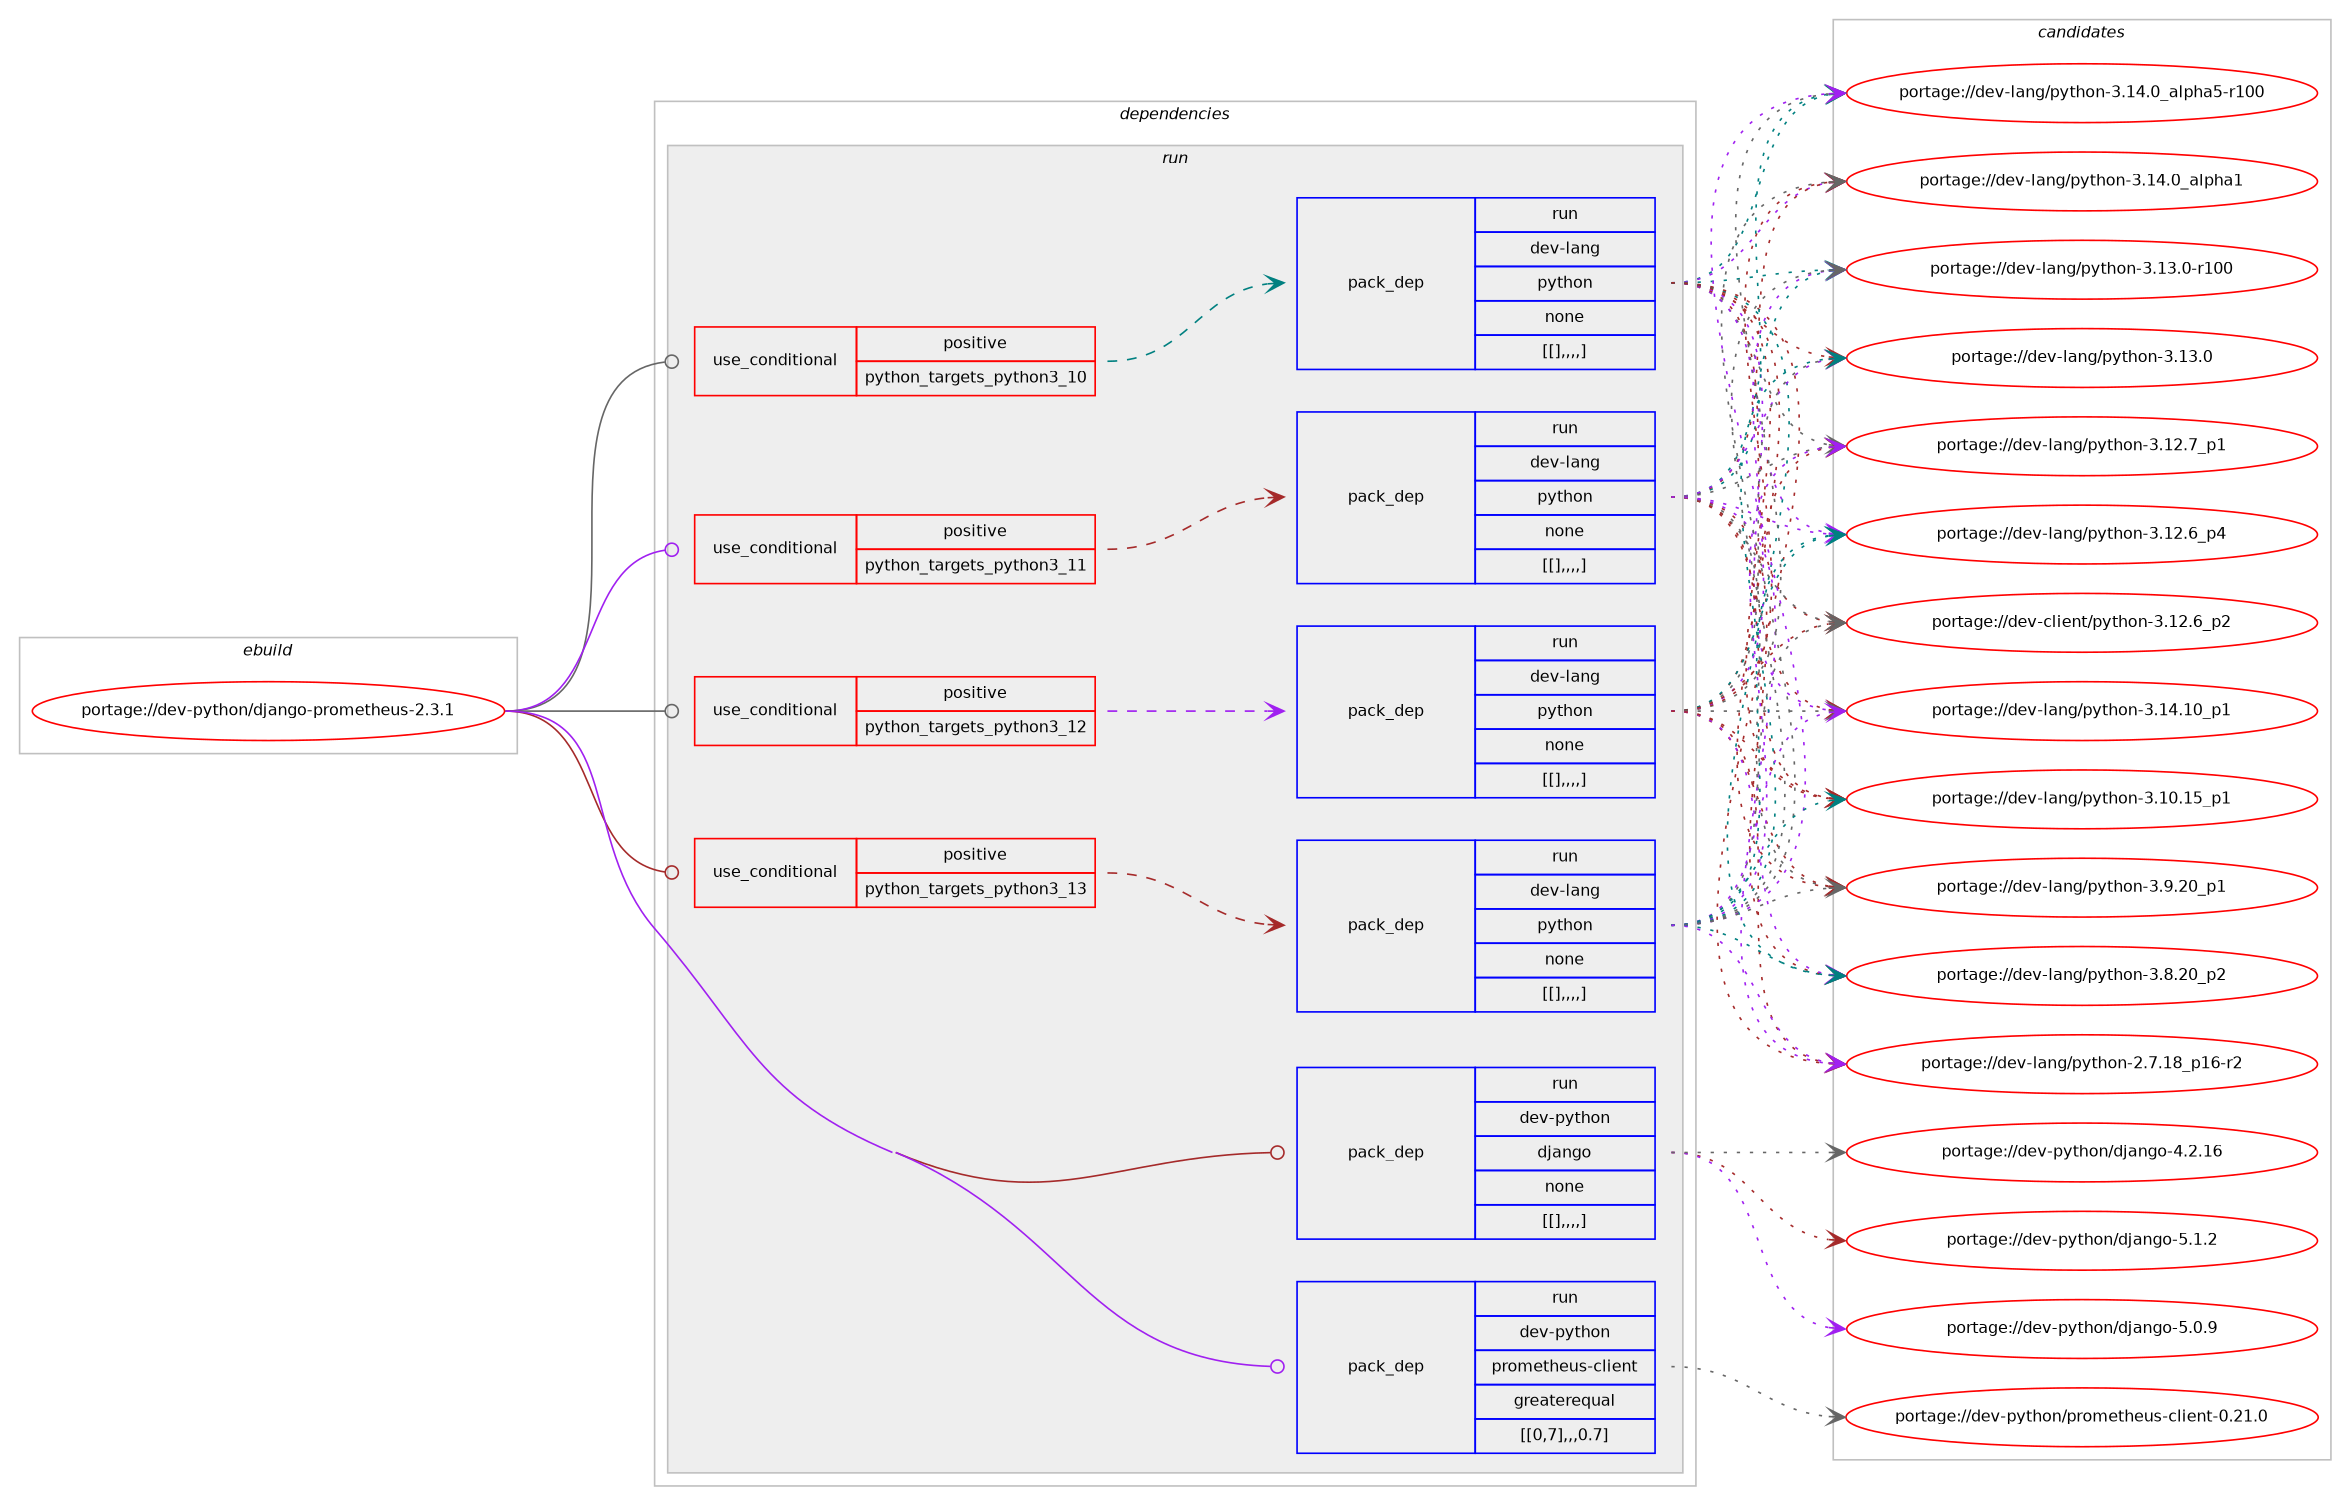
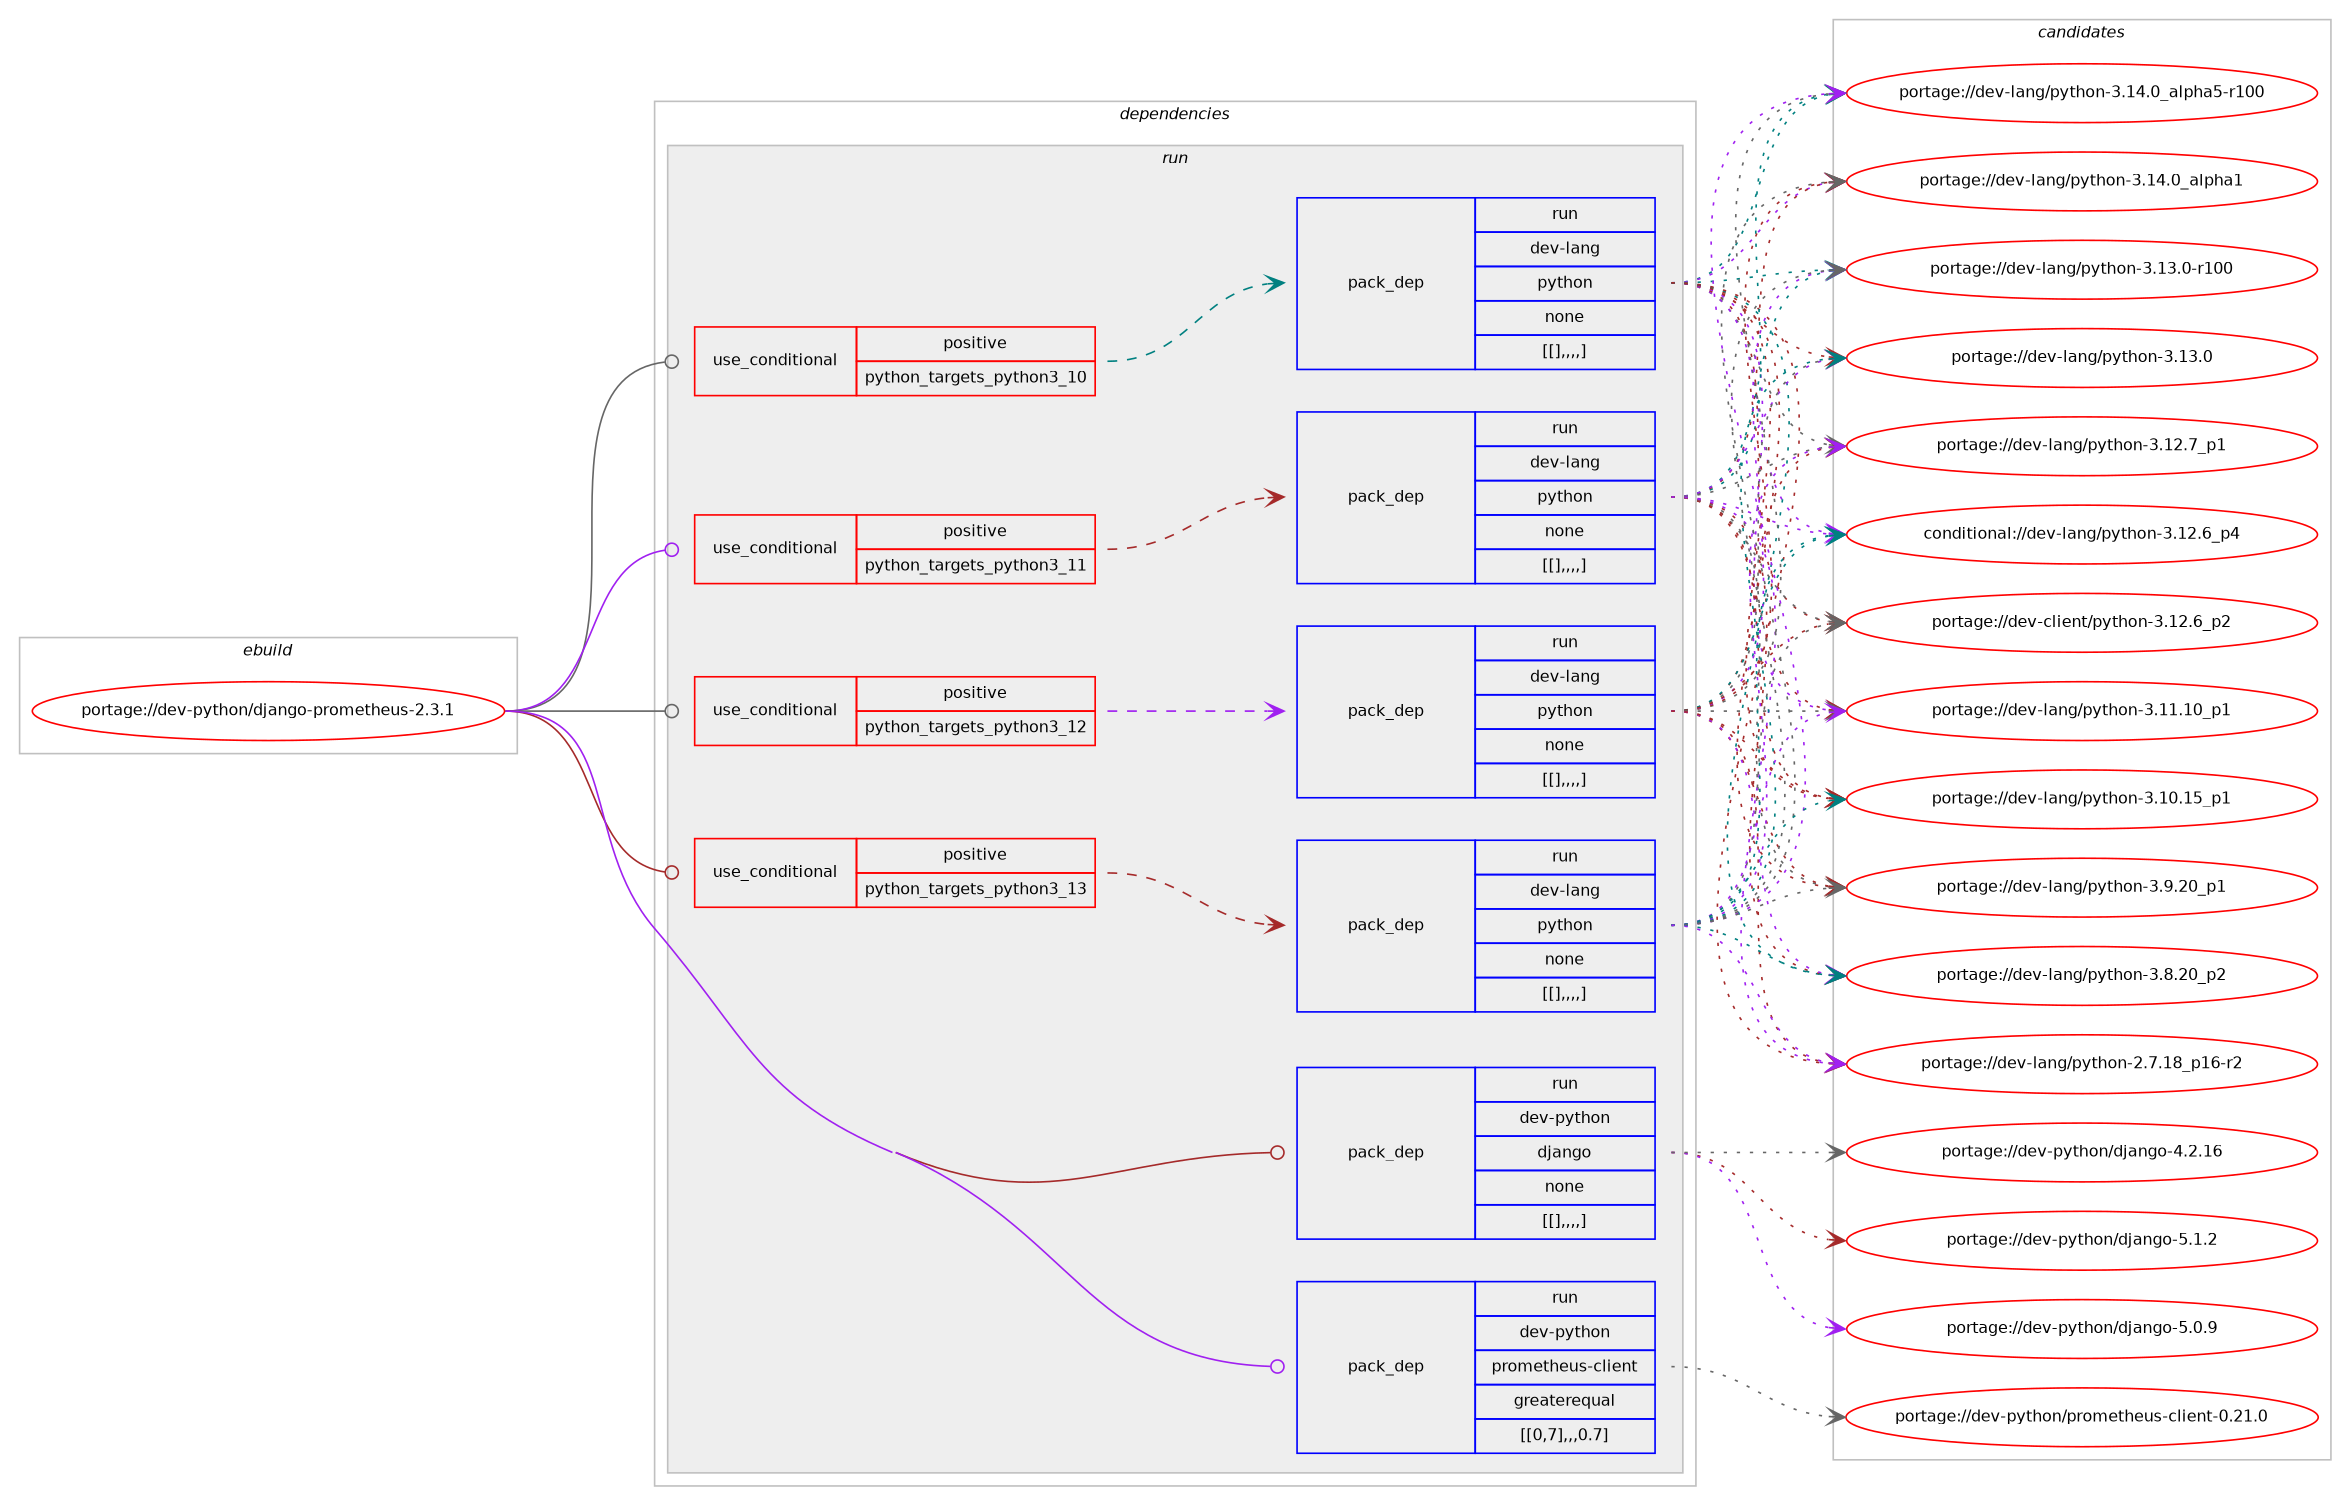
node "portage://dev-lang/python-3.12.6_p4": label "portage://dev-lang/python-3.12.6_p4" -> "conditional://dev-lang/python-3.12.6_p4"
node "portage://dev-lang/python-3.14.10_p1": label "portage://dev-lang/python-3.14.10_p1" -> "portage://dev-lang/python-3.11.10_p1"
